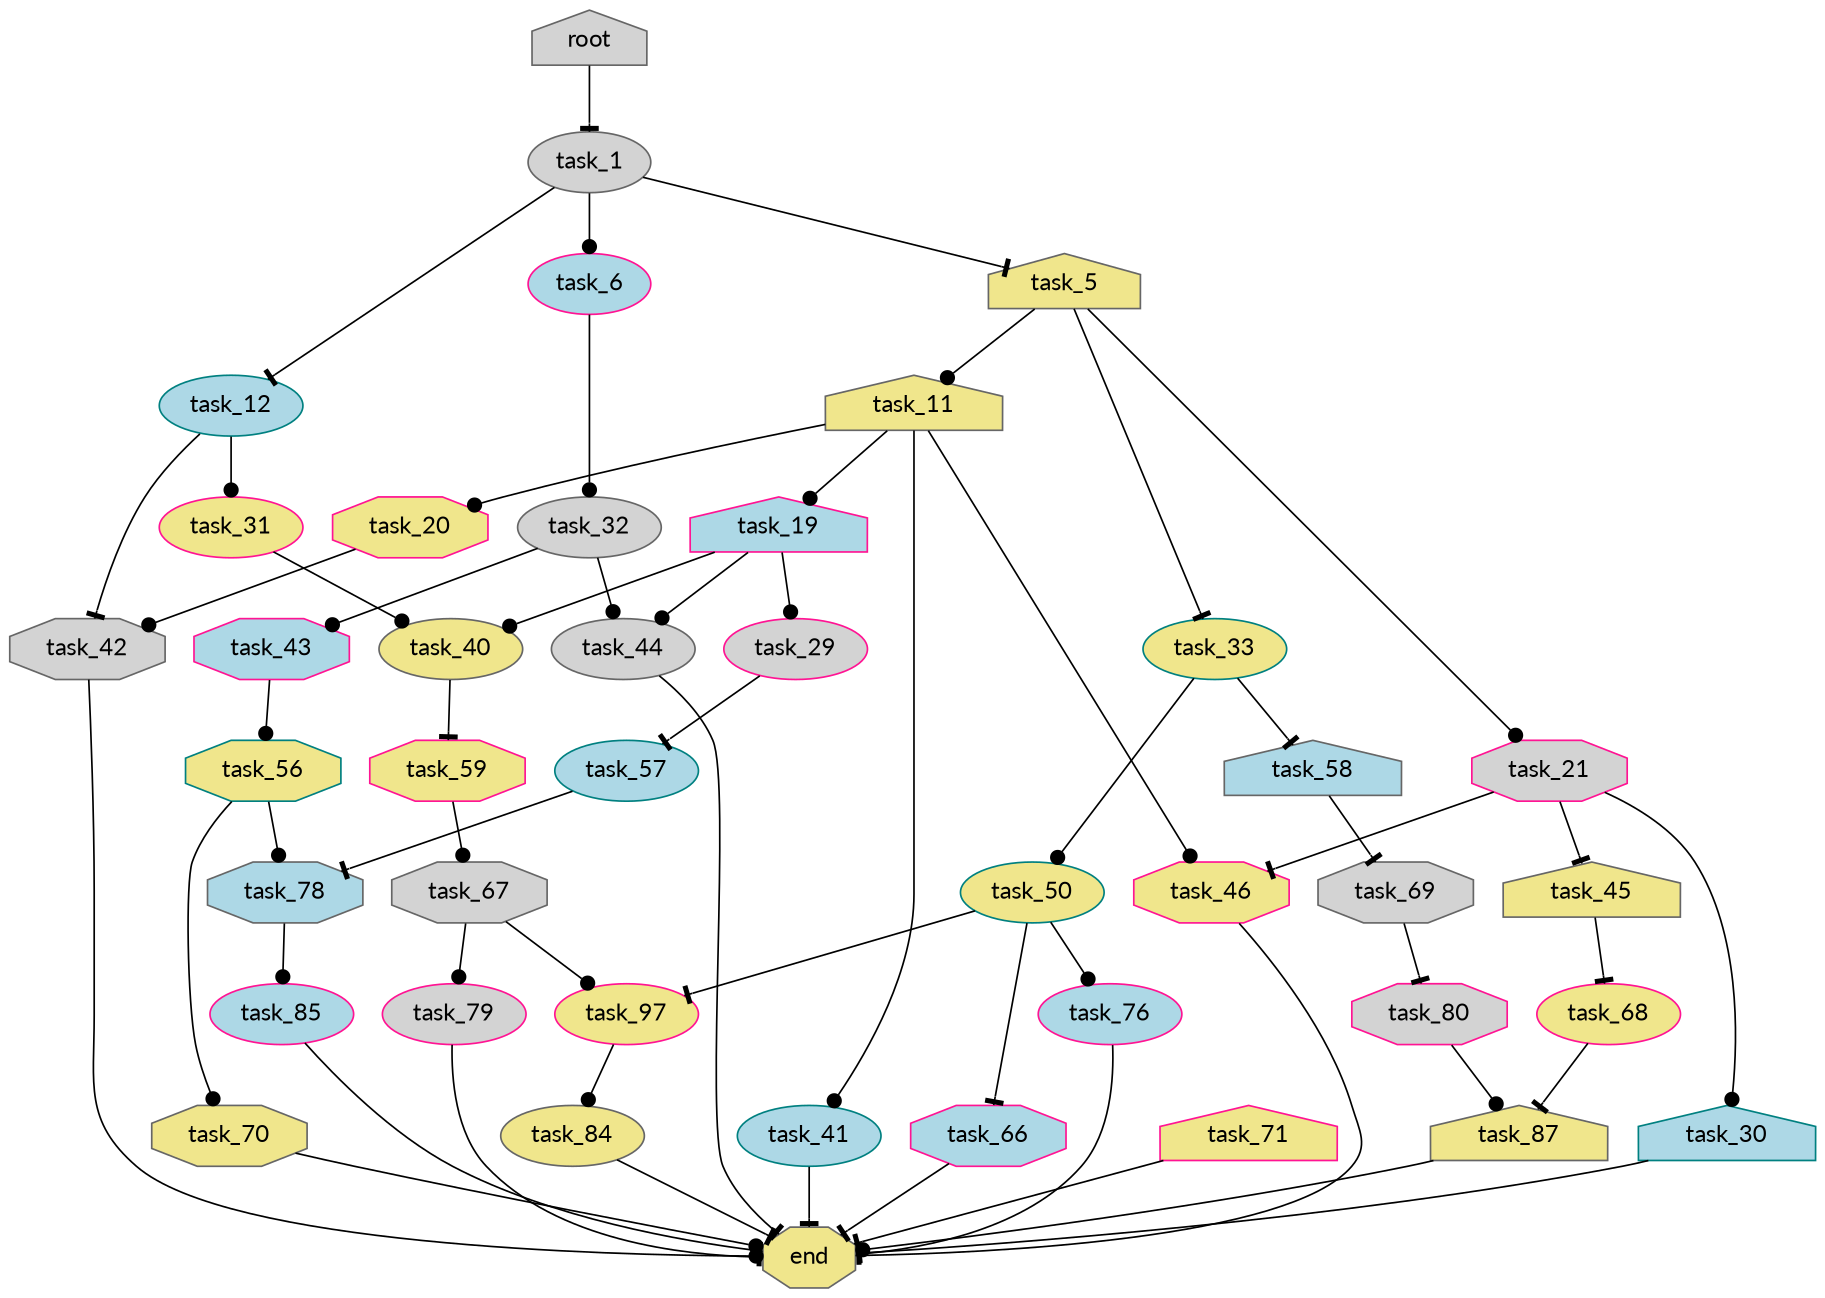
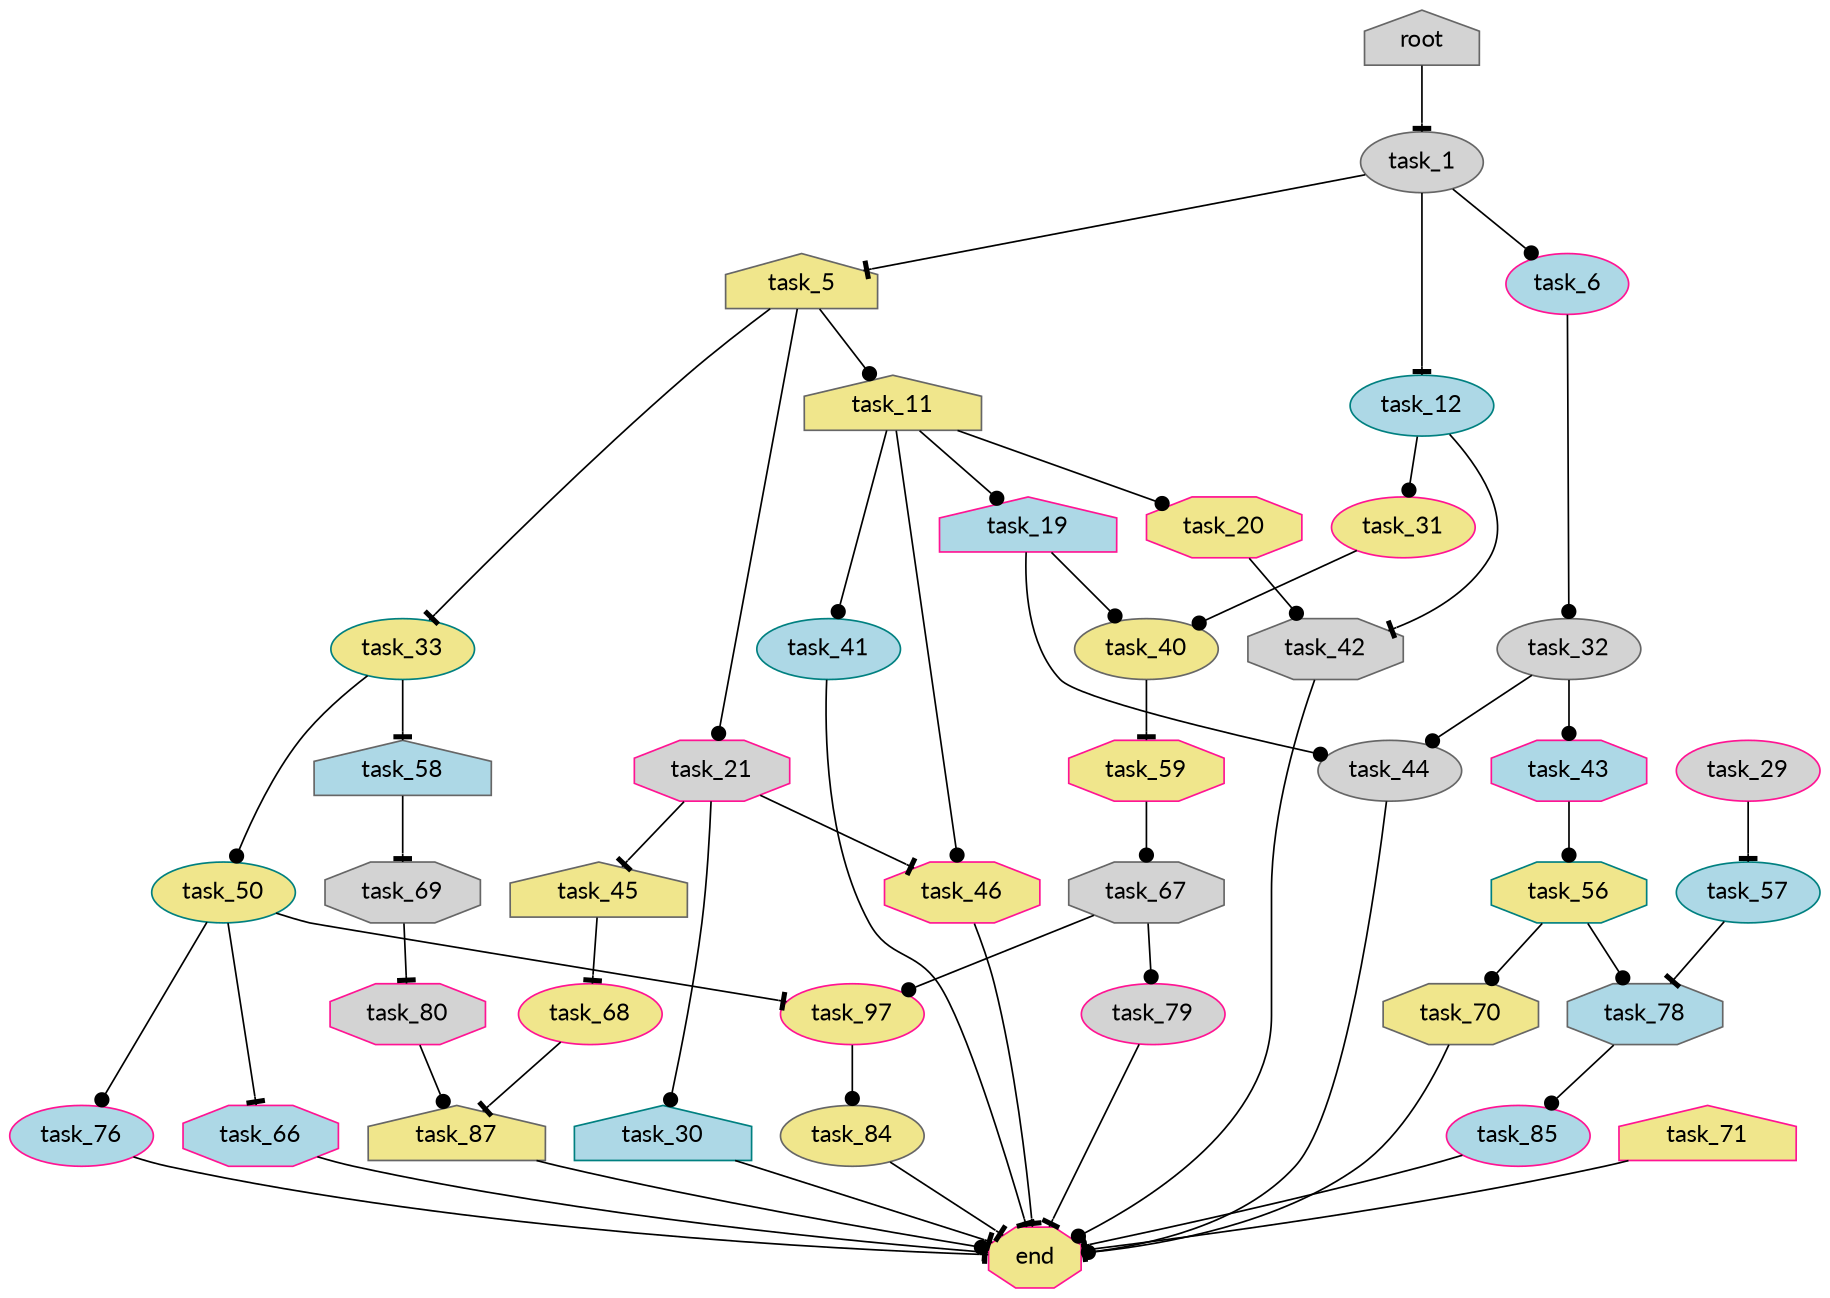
edge "task_19" -> "task_29": removed
node "end": color gray40 -> deeppink
